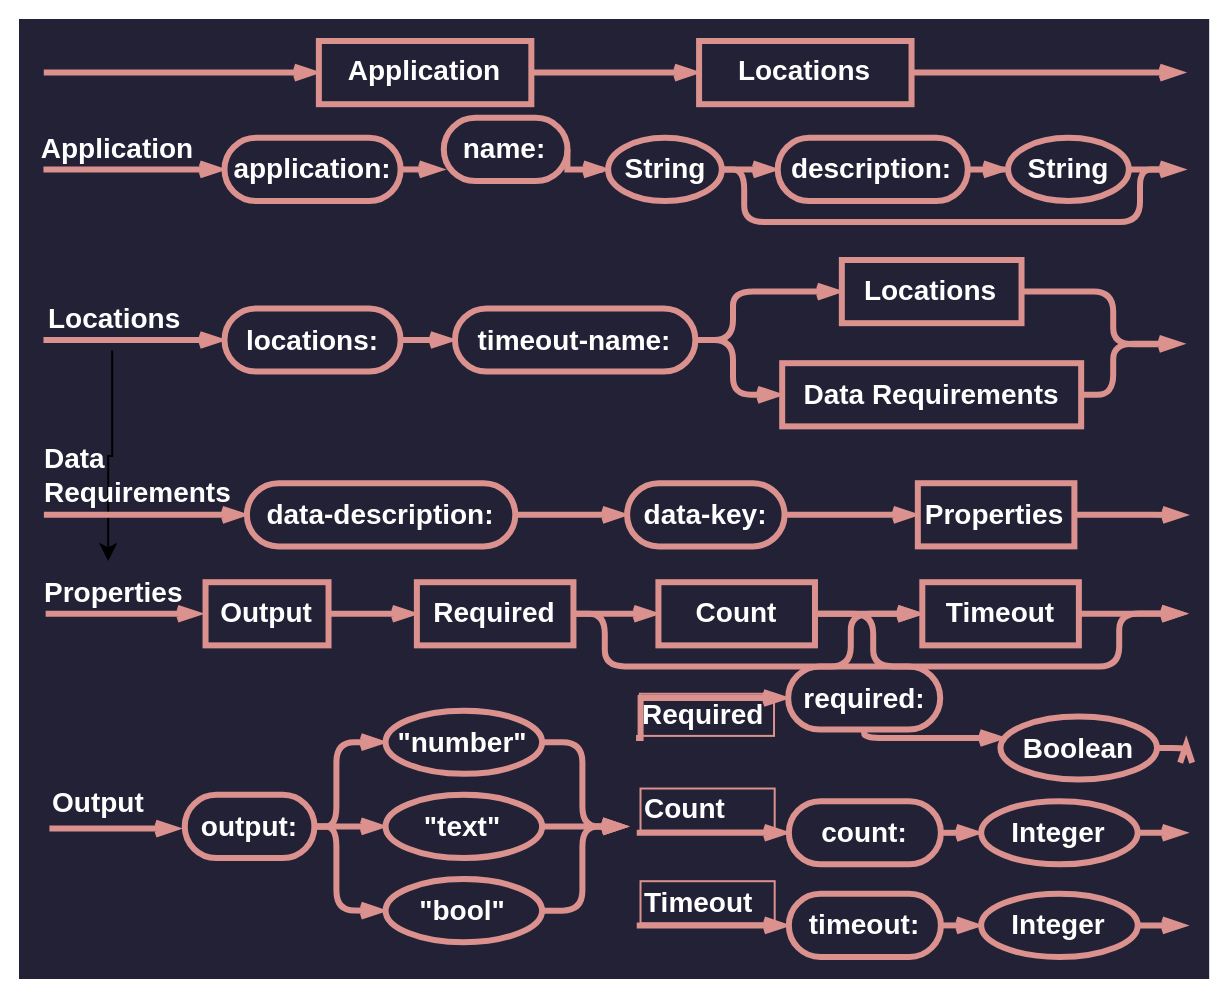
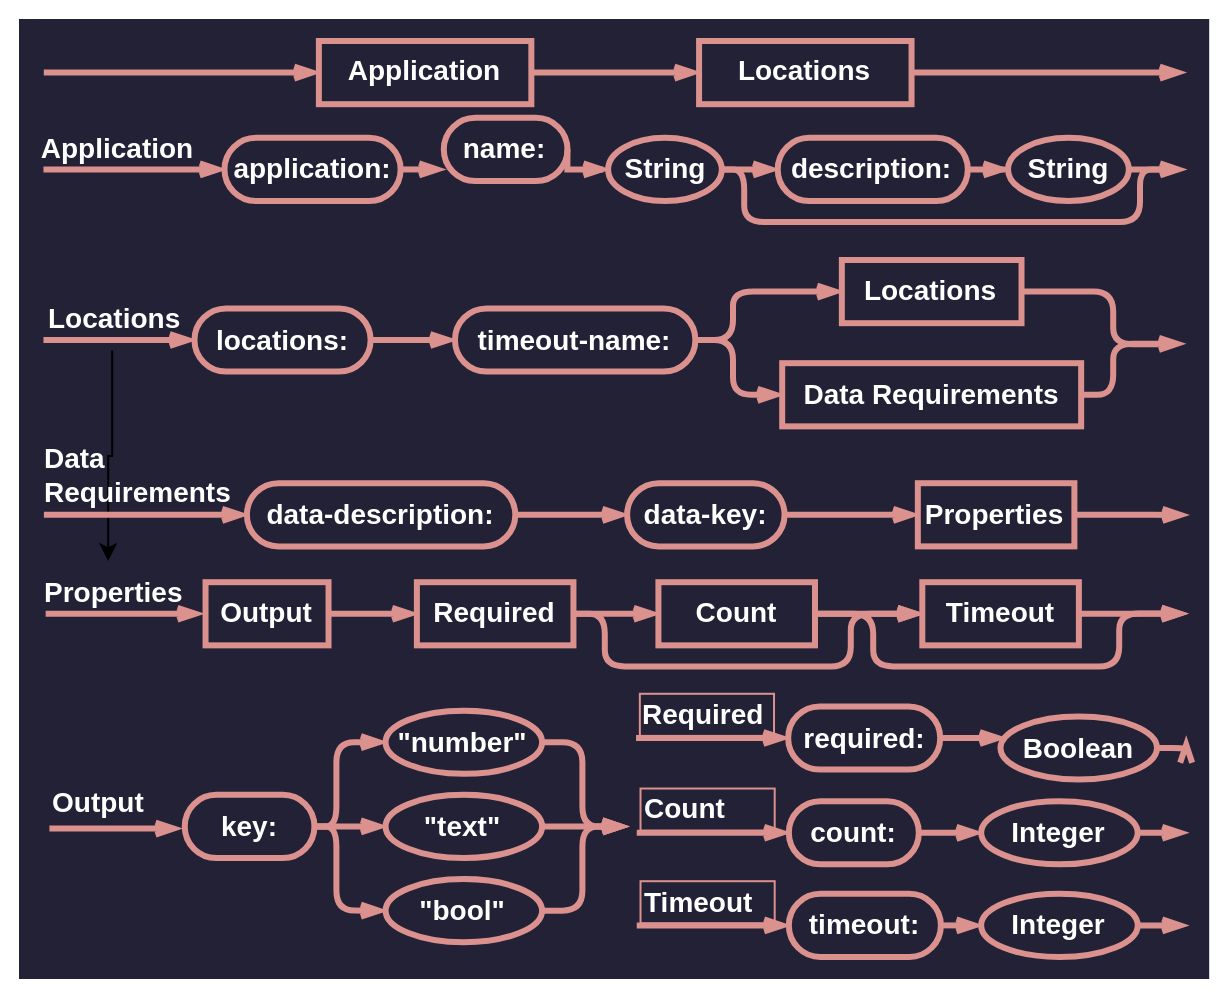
node "locations:": moved (313, 340) -> (283, 340)
node "required:": moved (864, 698) -> (864, 738)
node "output:": label "output:" -> "key:"
node "count:": size 152x63 -> 130x63
